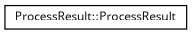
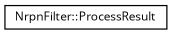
node "ProcessResult::ProcessResult": label "ProcessResult::ProcessResult" -> "NrpnFilter::ProcessResult"
